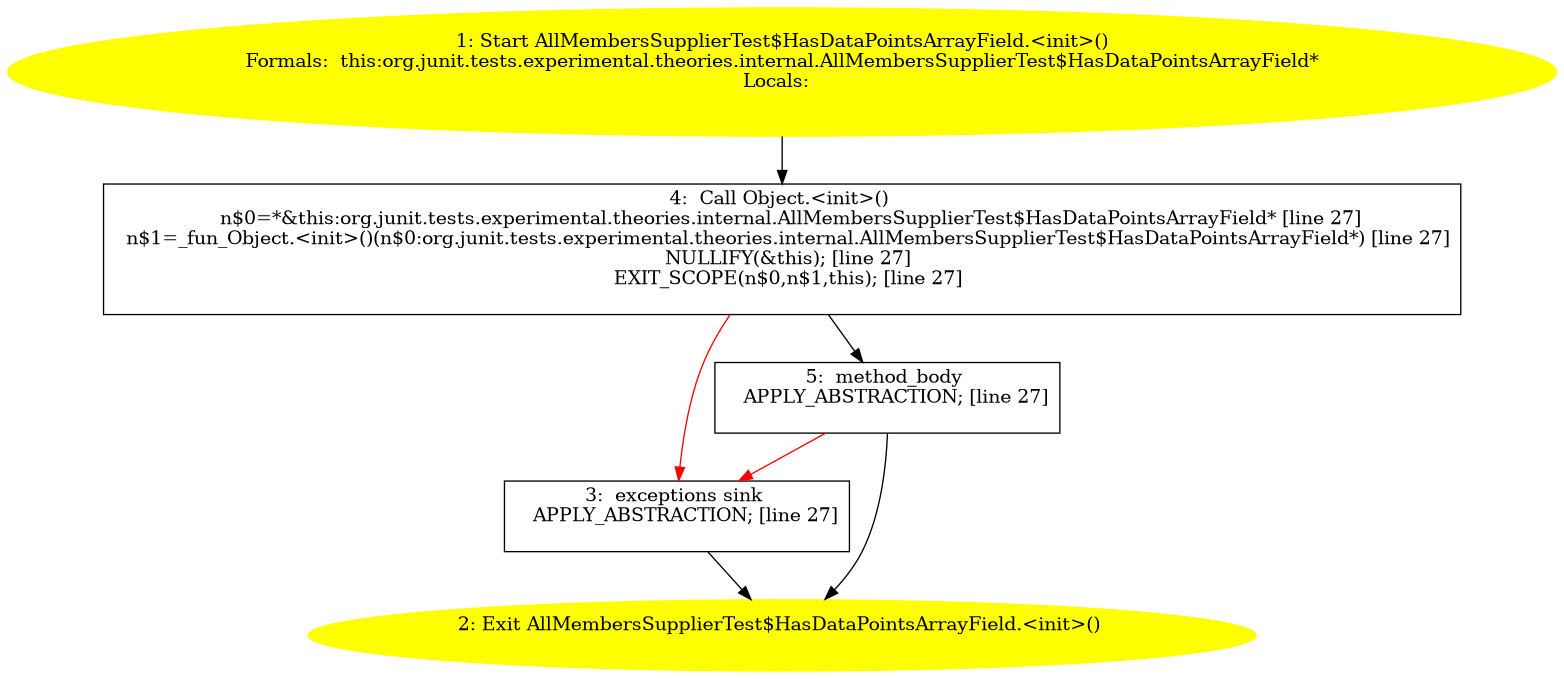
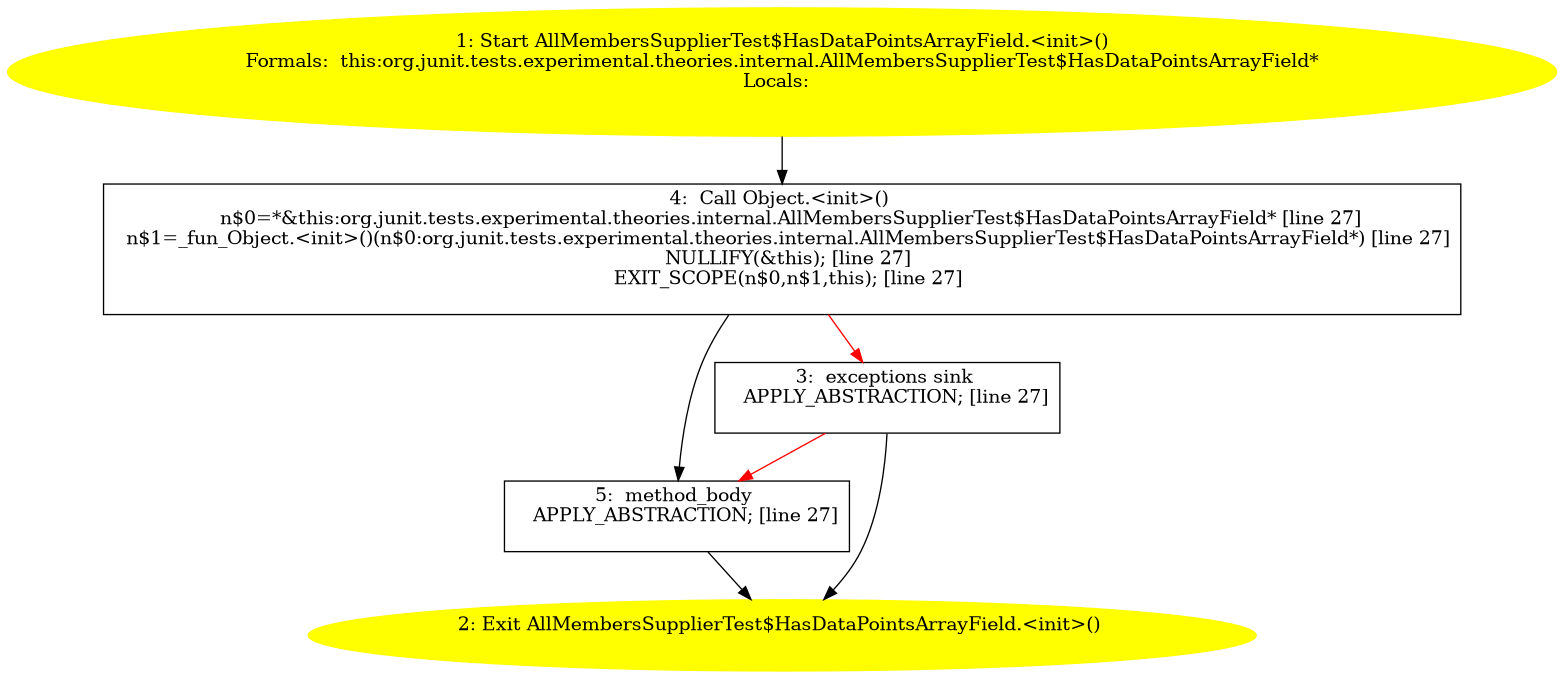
edge "5:  method_body APPLY_ABSTRACTION; [line 27]" -> "3:  exceptions sink APPLY_ABSTRACTION; [line 27]": reversed
